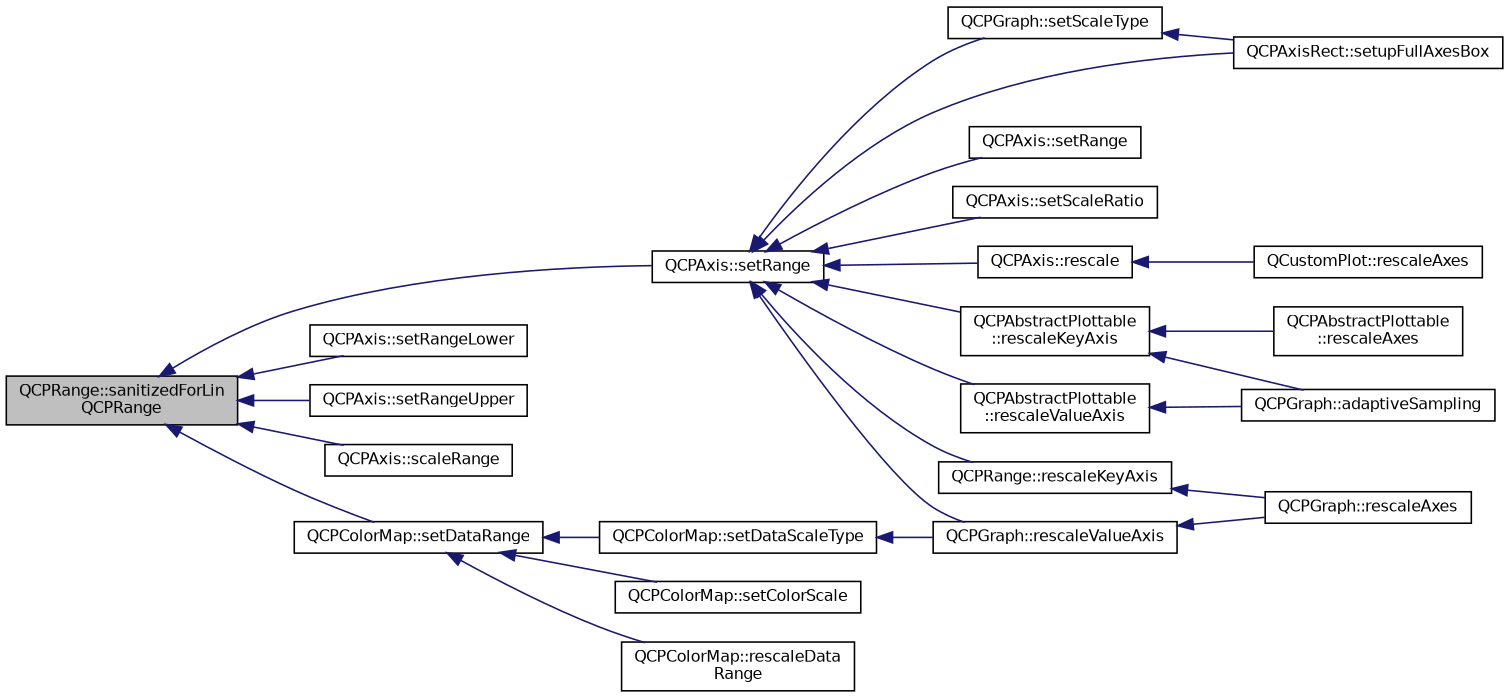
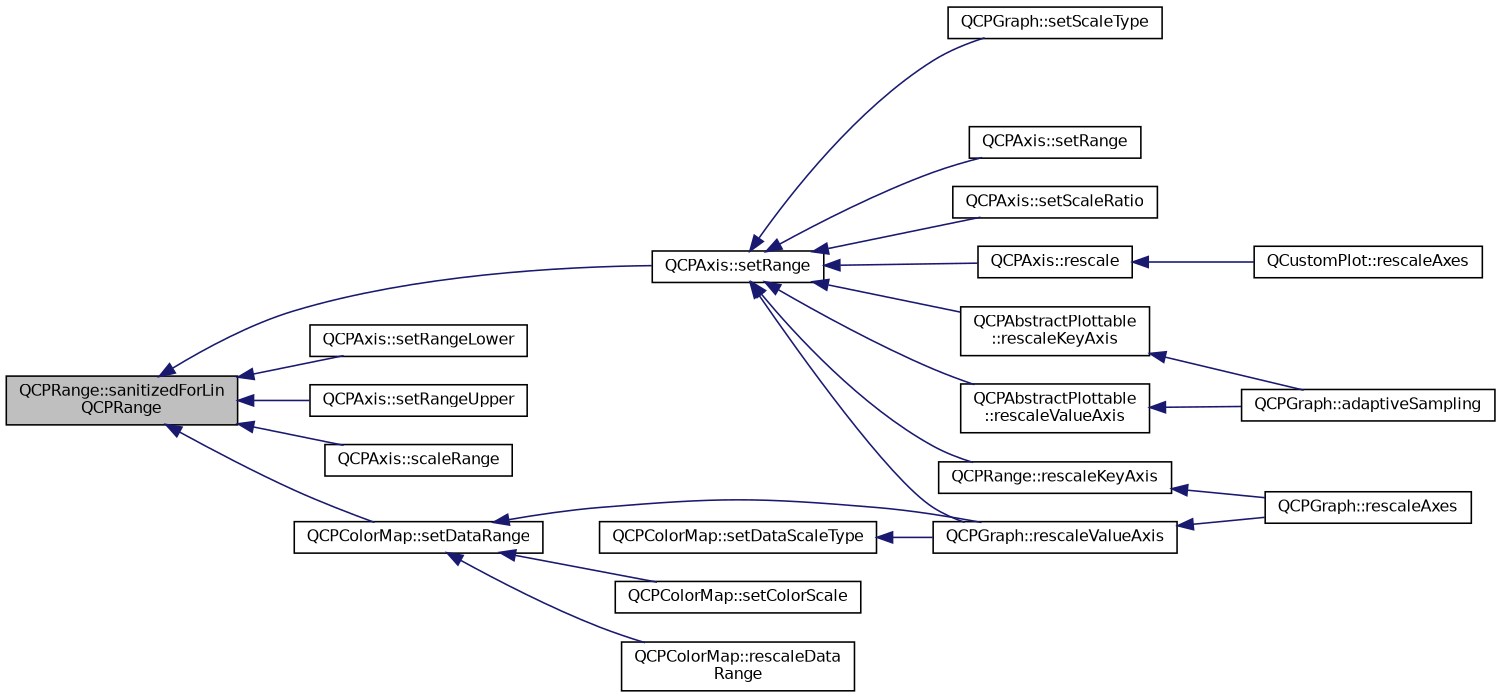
node "QCPAxisRect::setupFullAxesBox": removed
node "QCPAbstractPlottable ::rescaleAxes": removed
edge "QCPColorMap::setDataScaleType" -> "QCPColorMap::setDataRange": now "QCPGraph::rescaleValueAxis" -> "QCPColorMap::setDataRange"
